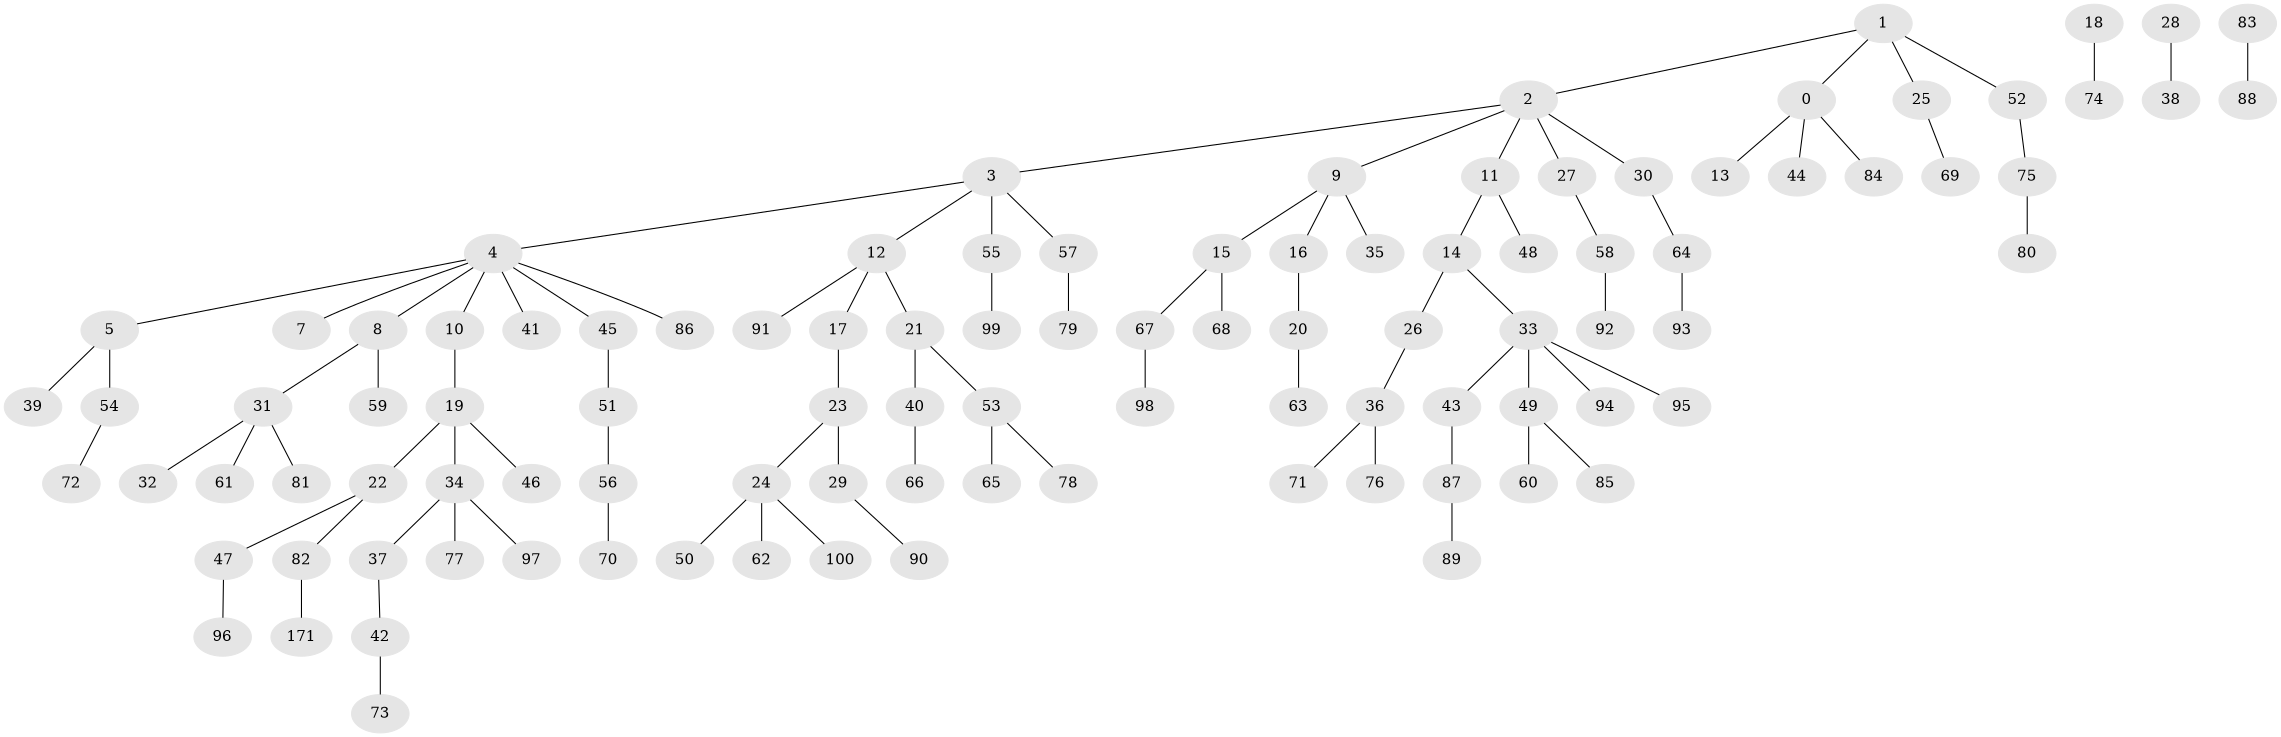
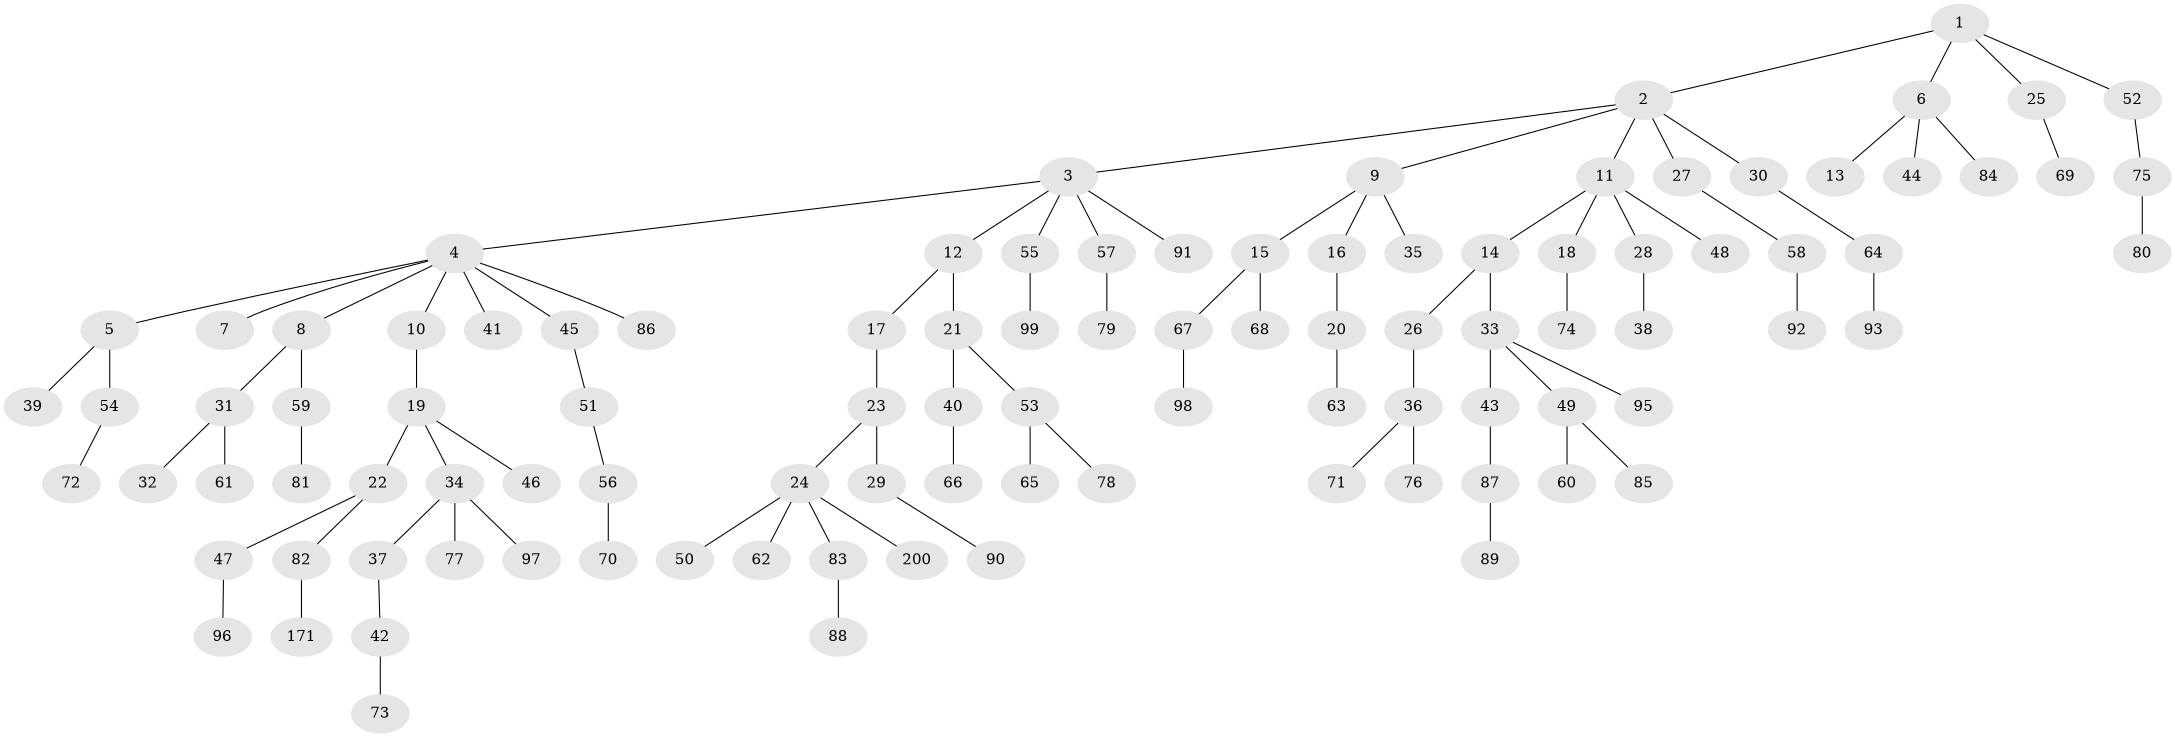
node "0": label "0" -> "6"
edge "11" -- "18": added
edge "11" -- "28": added
edge "12" -- "91": now "3" -- "91"
node "94": removed
edge "31" -- "81": now "59" -- "81"
edge "24" -- "83": added
node "100": label "100" -> "200"
